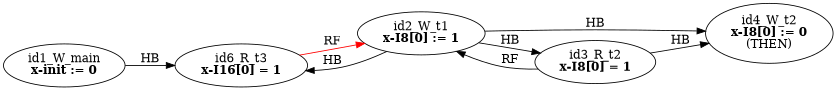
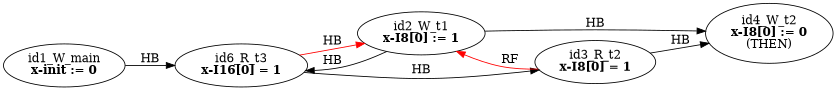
edge "id6_R_t3" -> "id2_W_t1": label "RF" -> "HB"
edge "id2_W_t1" -> "id3_R_t2": now "id6_R_t3" -> "id3_R_t2"
edge "id3_R_t2" -> "id2_W_t1": color black -> red
